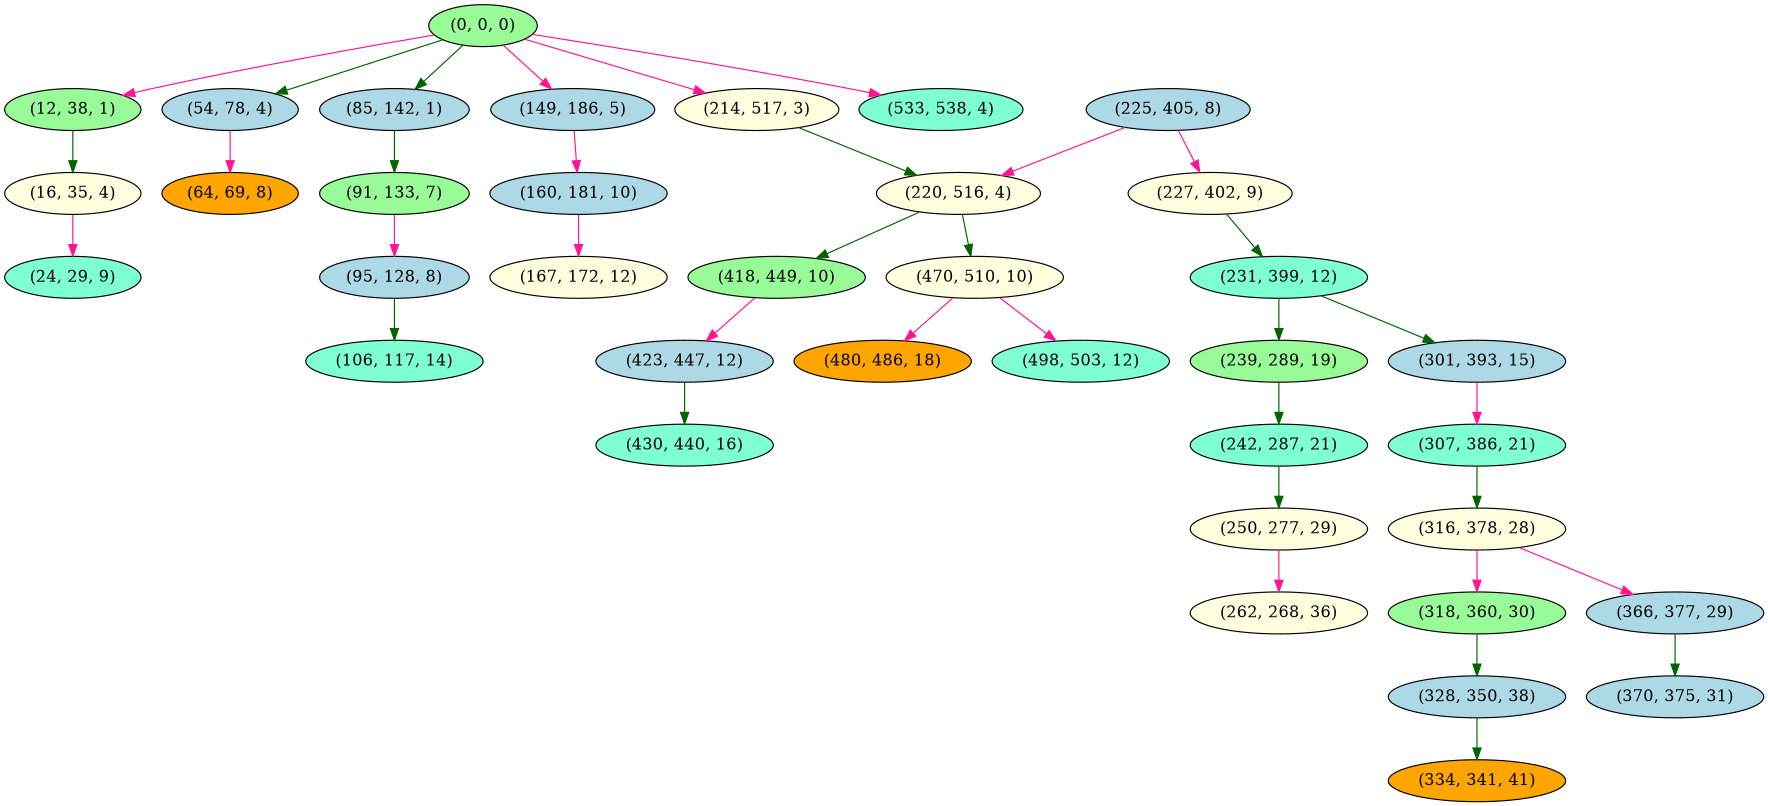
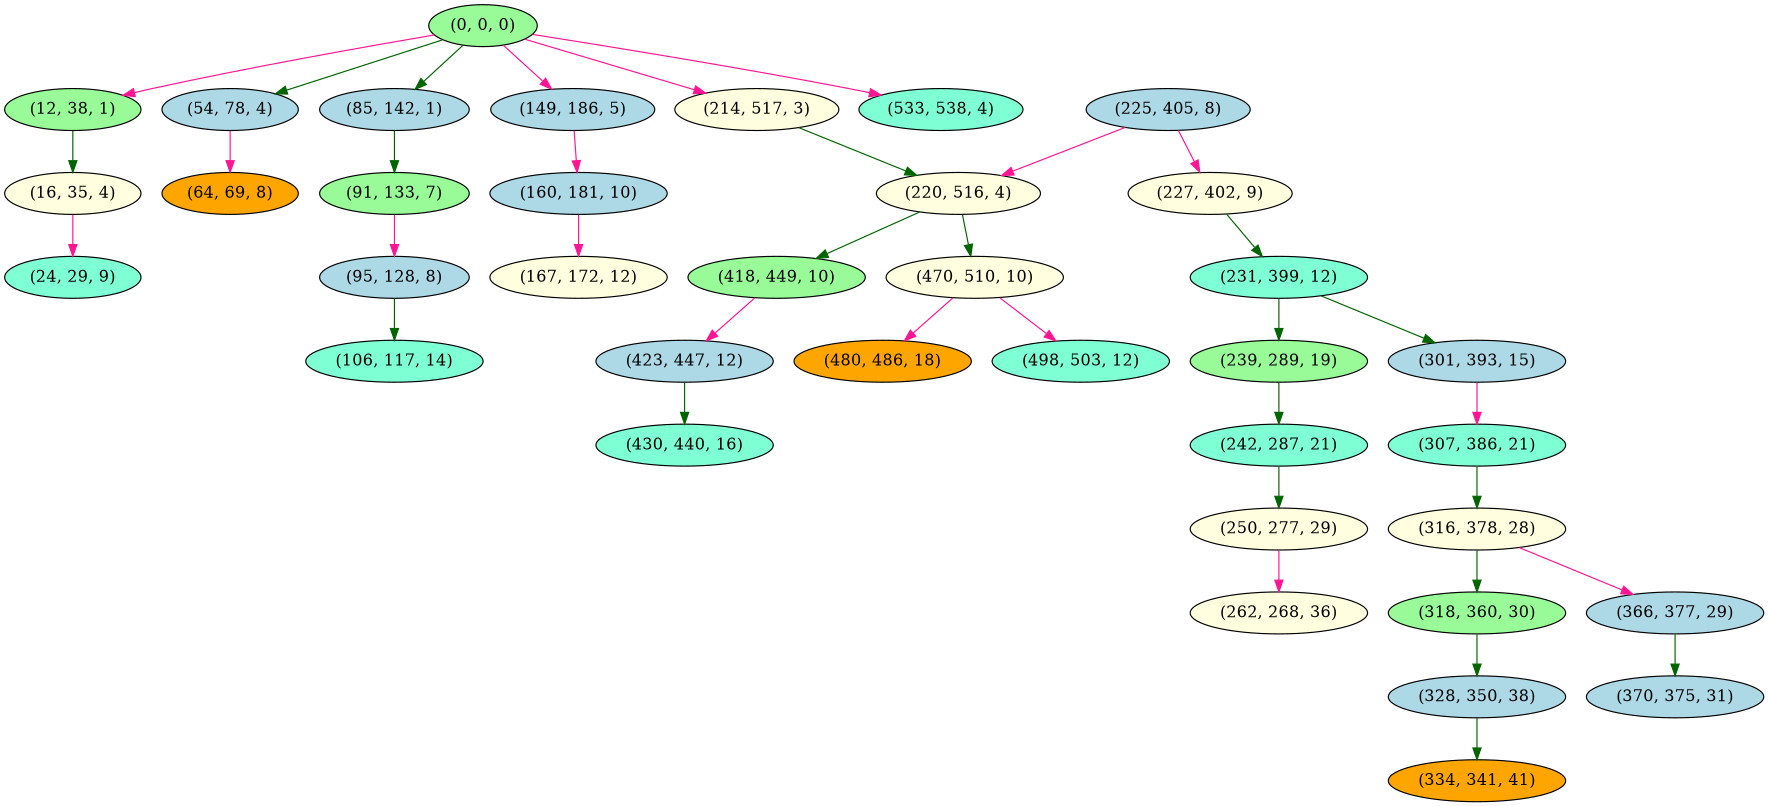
edge "(316, 378, 28)" -> "(318, 360, 30)": color deeppink -> darkgreen
